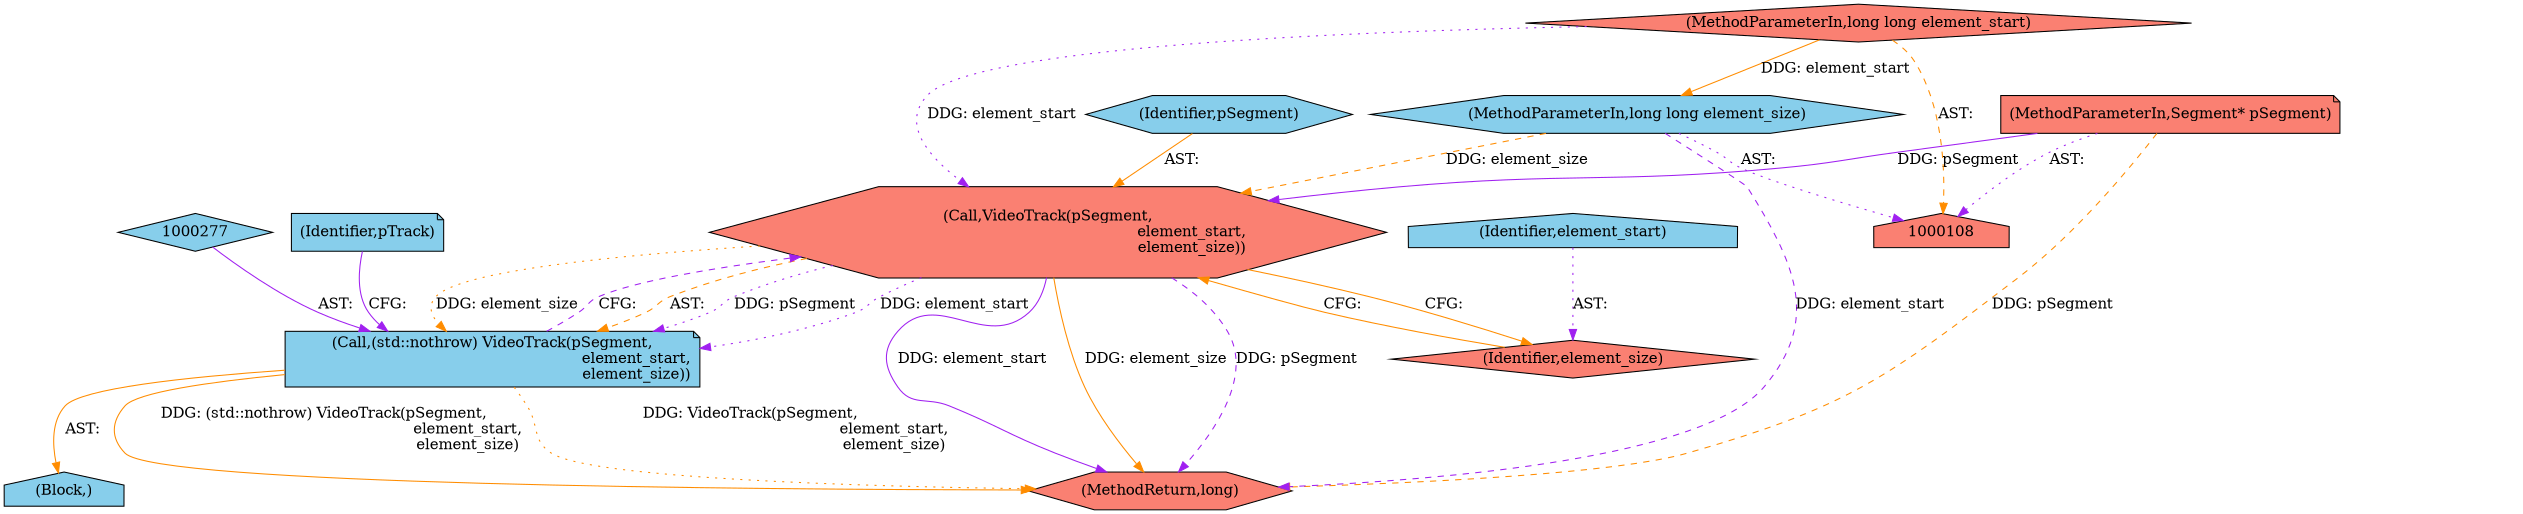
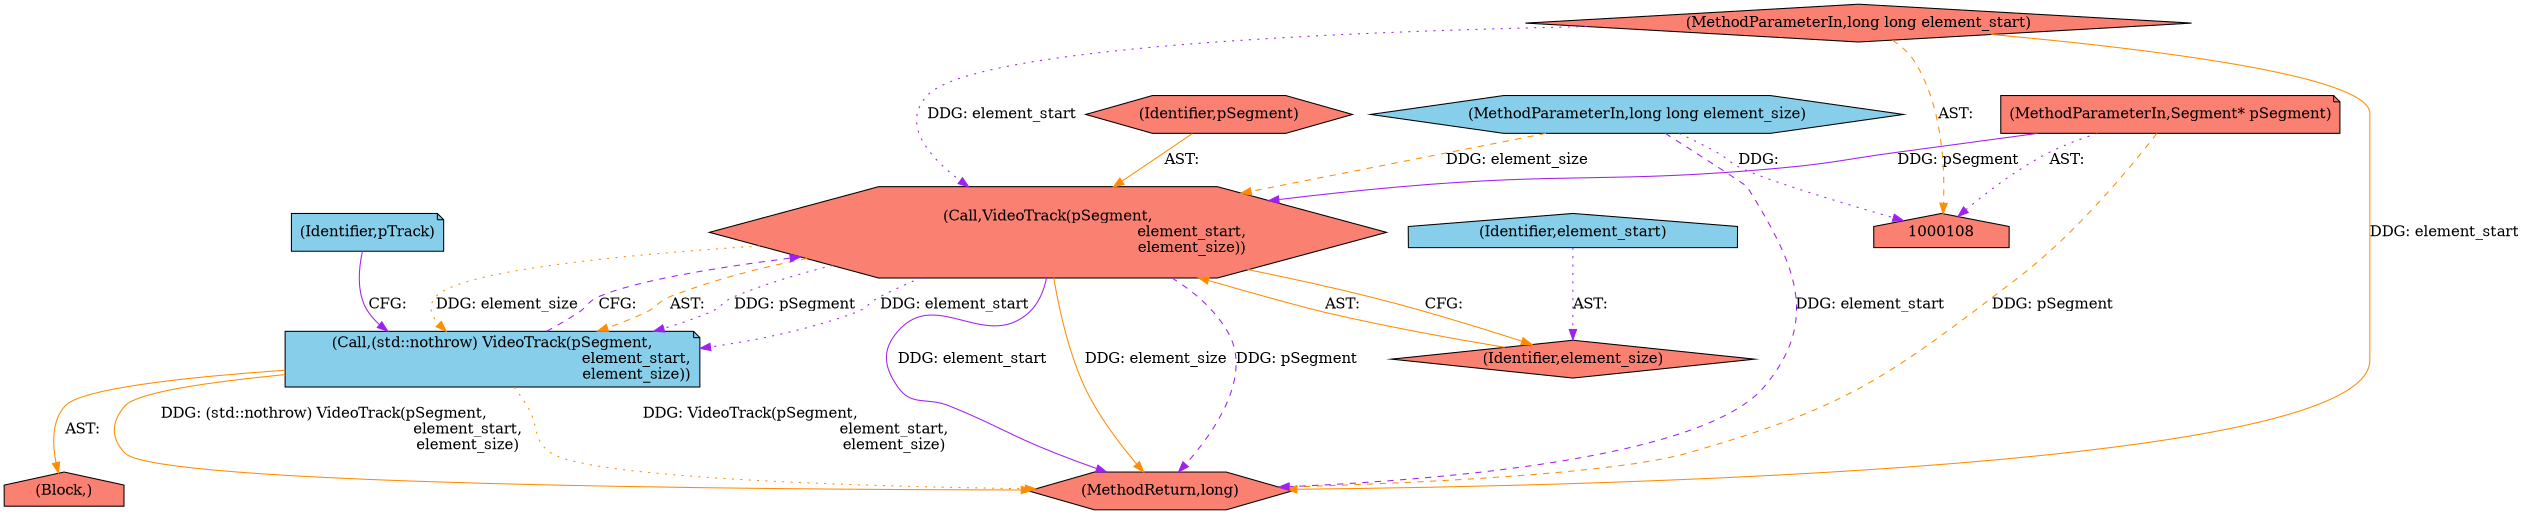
edge "(MethodParameterIn,long long element_start)" -> "(MethodParameterIn,long long element_size)": now "(MethodParameterIn,long long element_start)" -> "(MethodReturn,long)"
node "(Identifier,pSegment)": fillcolor skyblue -> salmon
edge "(MethodParameterIn,long long element_size)" -> "1000108": label "AST: " -> "DDG: "
node "1000277": removed
edge "(Identifier,element_size)" -> "(Call,VideoTrack(pSegment, element_start, element_size))": label "CFG: " -> "AST: "
node "(Block,)": fillcolor skyblue -> salmon
